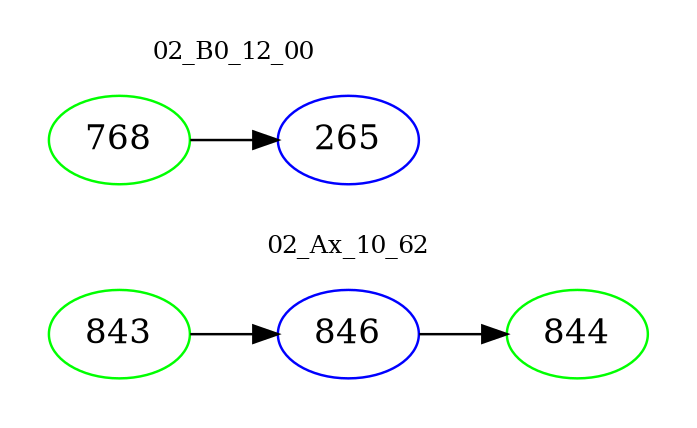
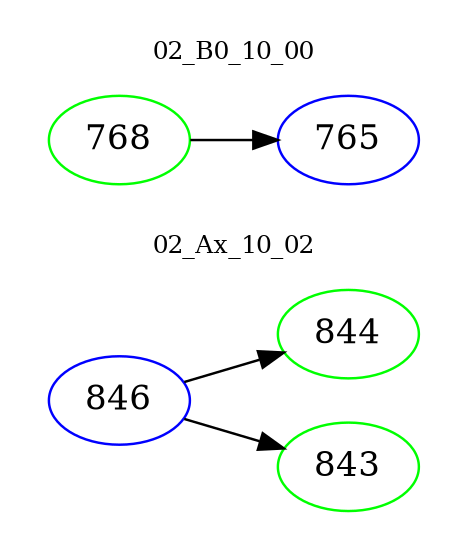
cluster "02_B0_12_00": label "02_B0_12_00" -> "02_B0_10_00"
node "265": label "265" -> "765"
cluster "02_Ax_10_62": label "02_Ax_10_62" -> "02_Ax_10_02"
edge "843" -> "846": reversed
